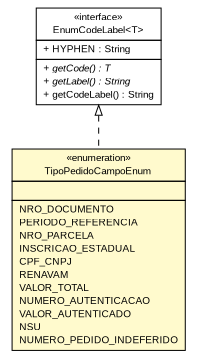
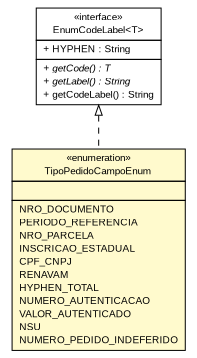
node "TipoPedidoCampoEnum": text "VALOR_TOTAL" -> "HYPHEN_TOTAL"
